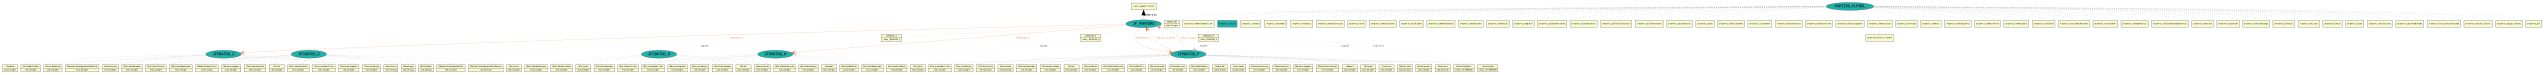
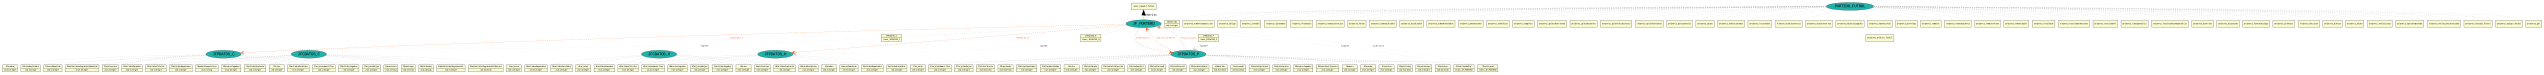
node "property_idliga": fillcolor lightseagreen -> lightgoldenrodyellow
